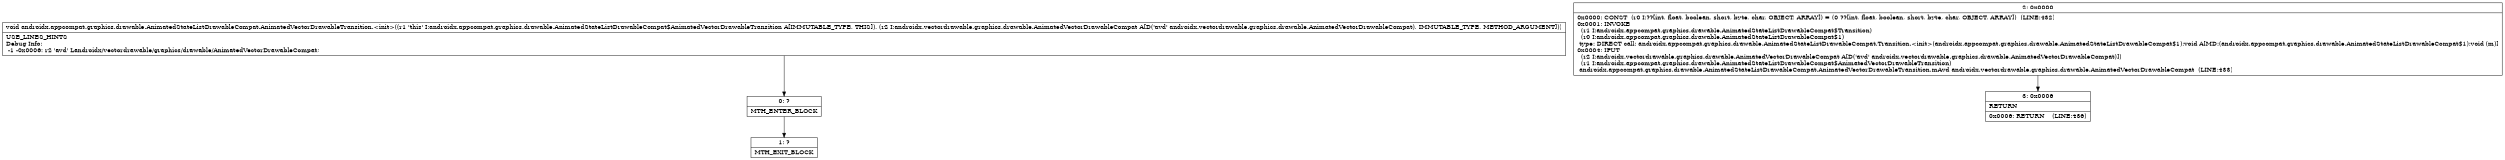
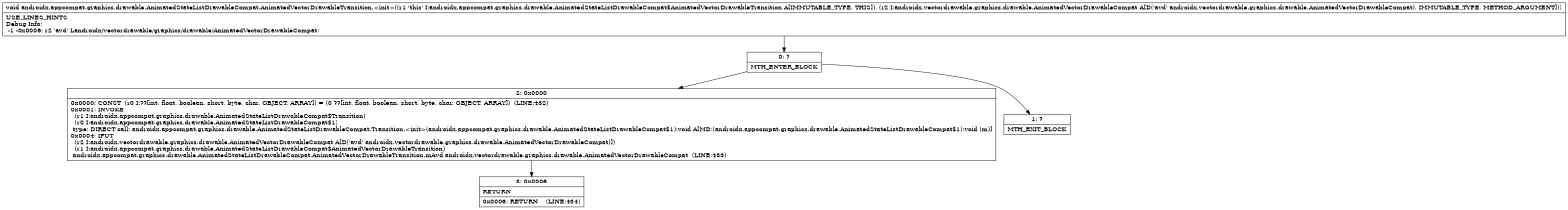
edge "0: ?" -> "2: 0x0000": added
node "3: 0x0006": text "0x0006: RETURN    (LINE:436)" -> "0x0006: RETURN    (LINE:434)"
